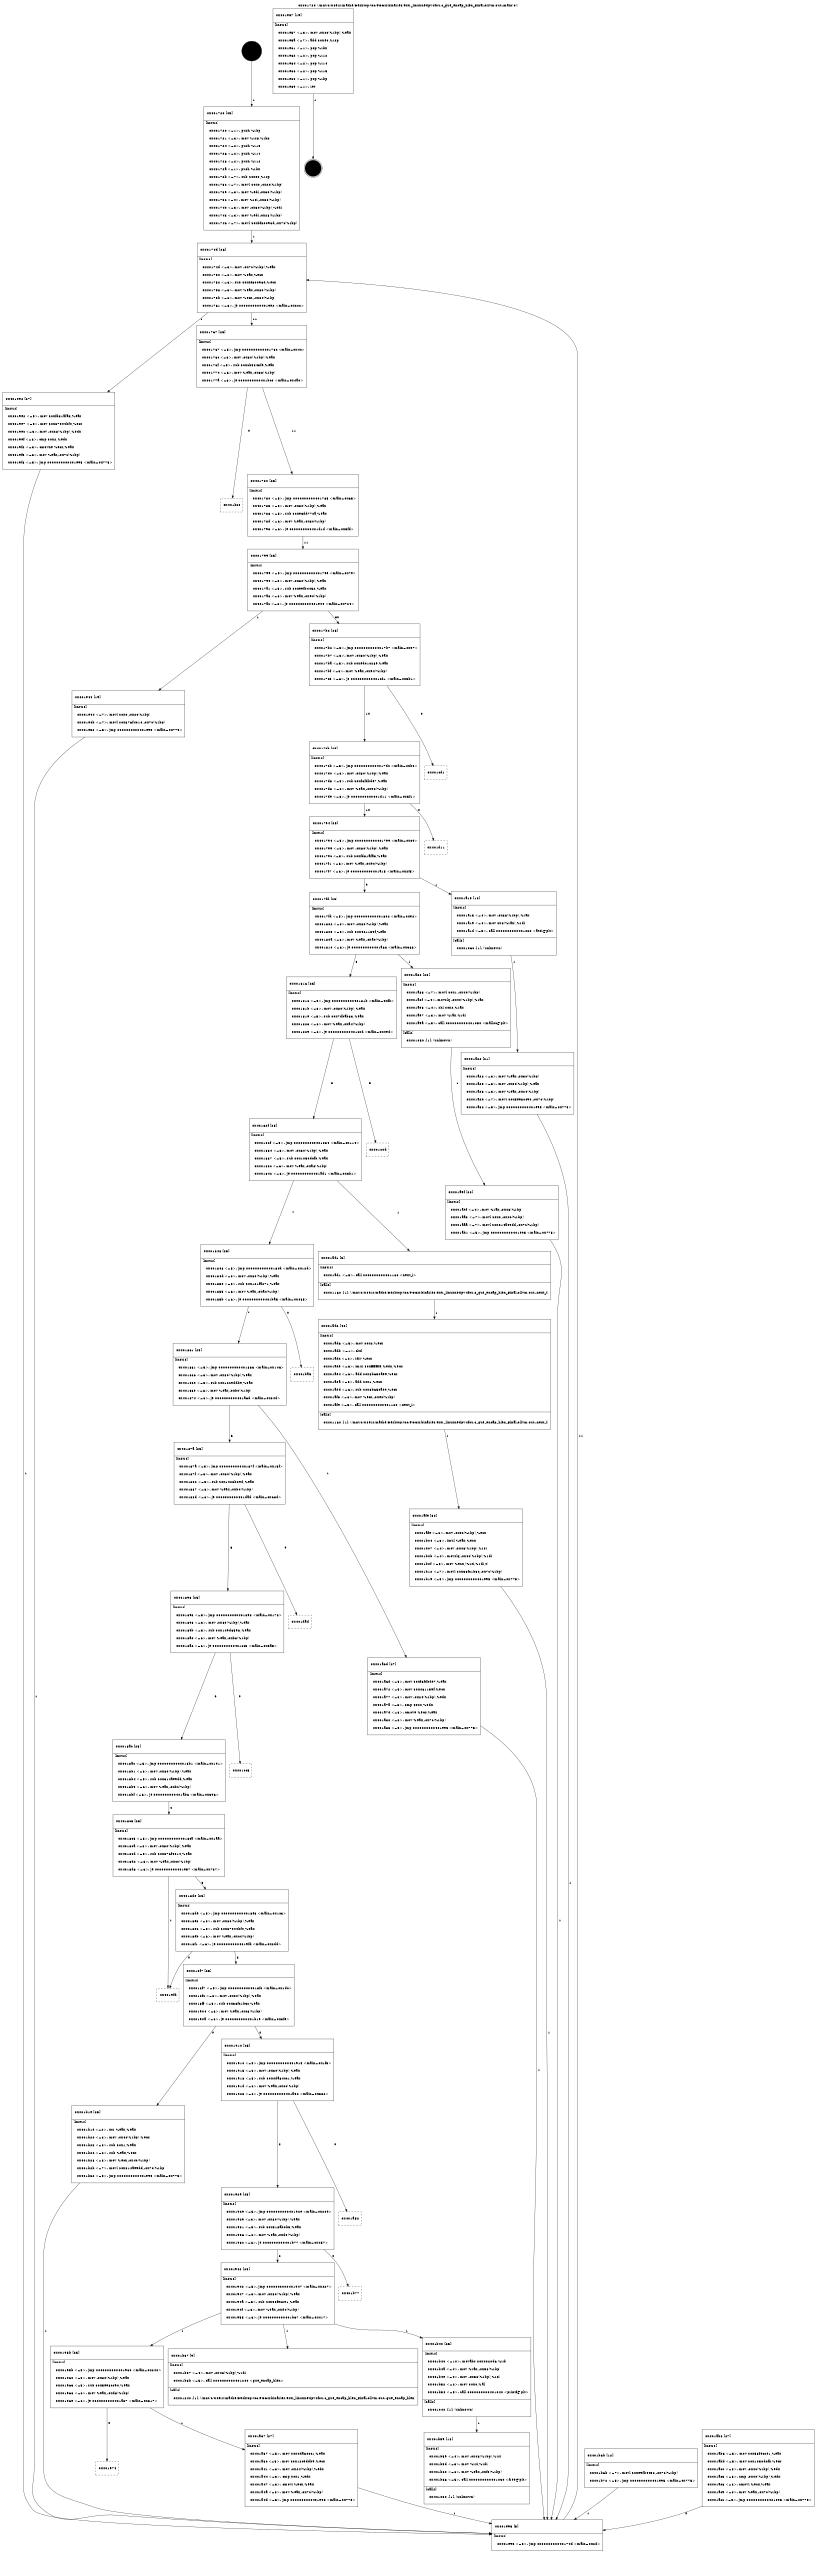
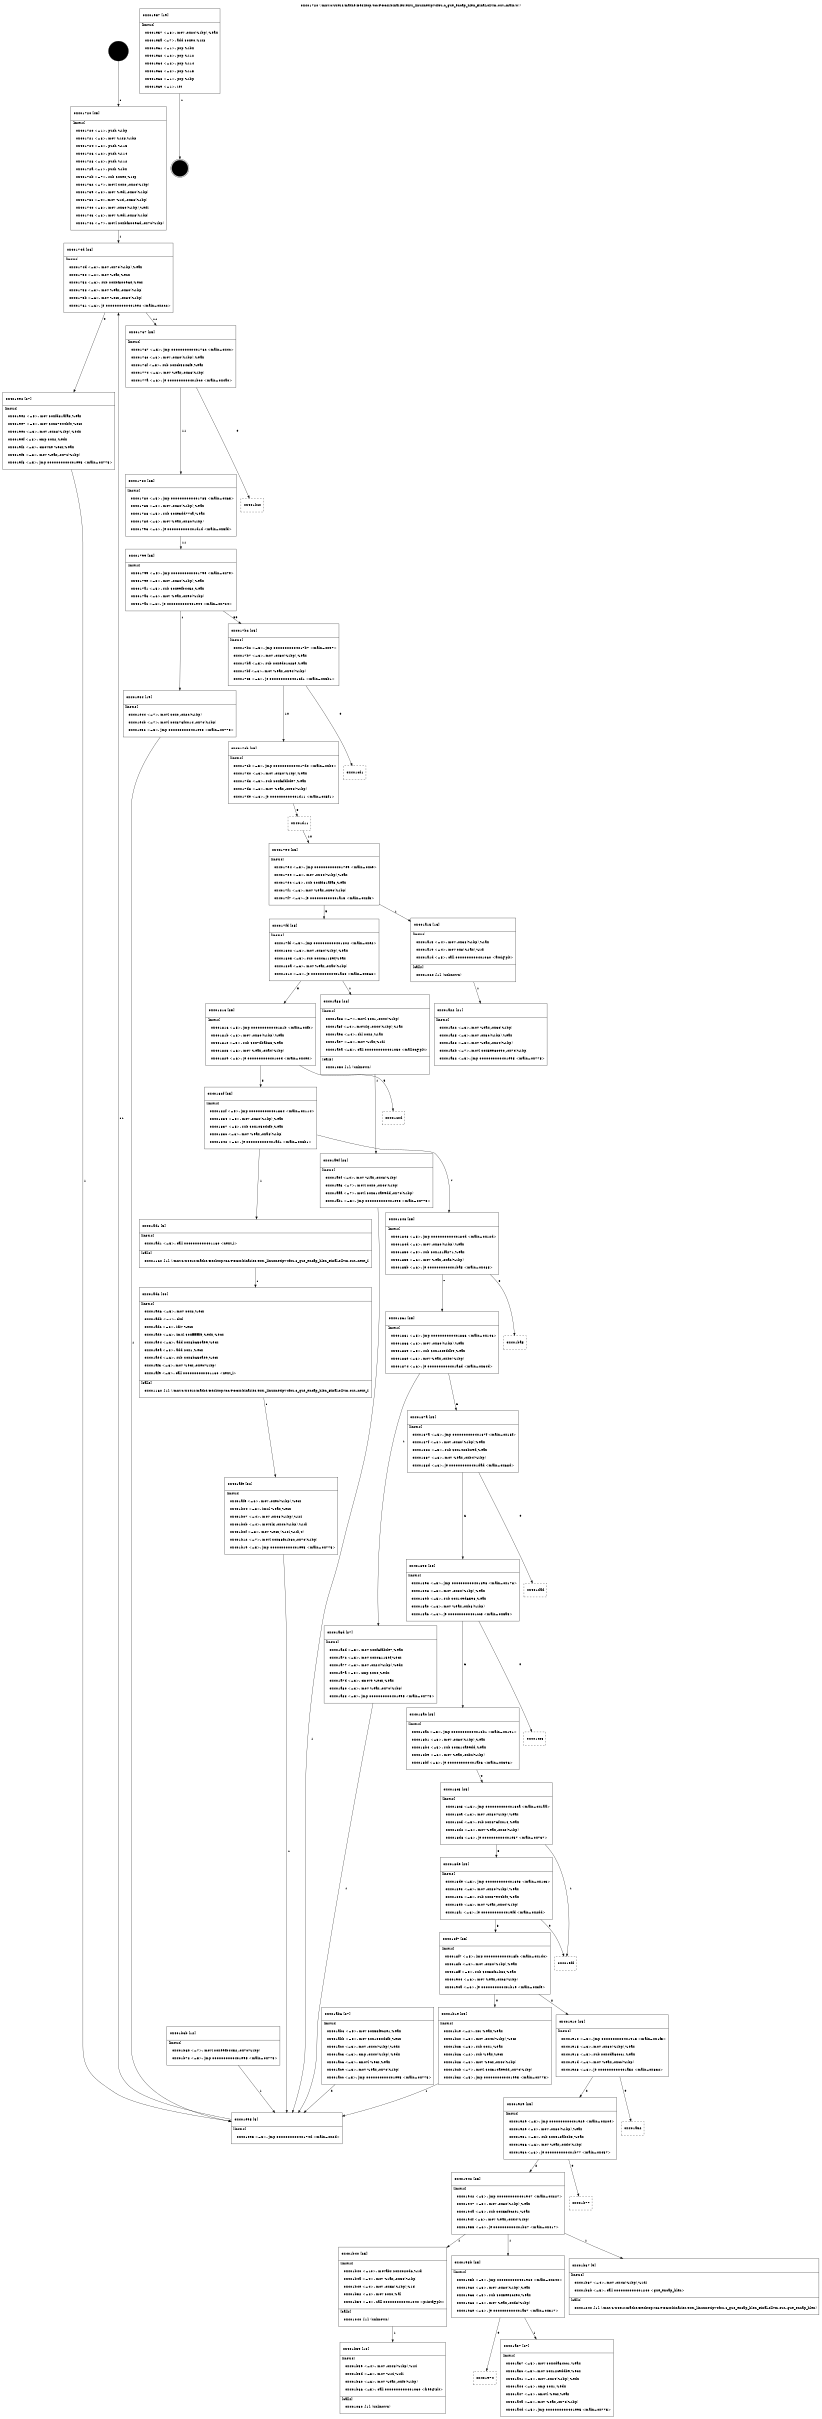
edge "0x40174d [26]" -> "0x4019e2 [27]": label " 1" -> " 4"
edge "0x4017cb [25]" -> "0x4017e4 [25]": now "0x401d11" -> "0x4017e4 [25]"
edge "0x401a22 [21]" -> "0x401e95 [5]": removed, label "1"
edge "0x401a37 [27]" -> "0x401e95 [5]": removed, label "1"
